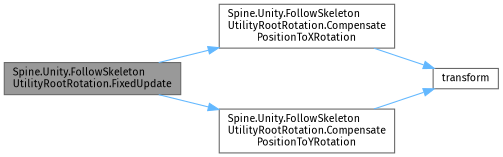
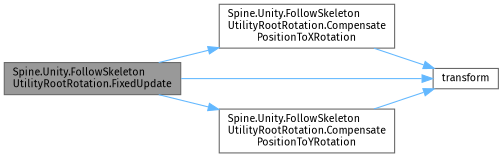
edge "Spine.Unity.FollowSkeleton UtilityRootRotation.FixedUpdate" -> "transform": added
